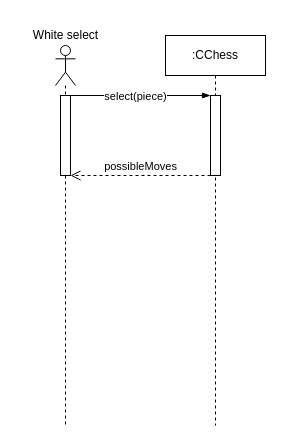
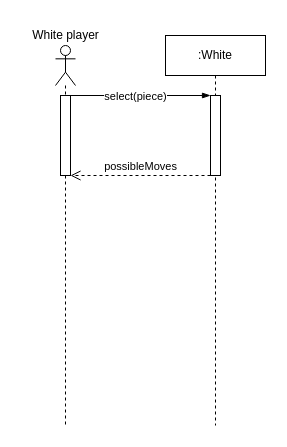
node "White select": label "White select" -> "White player"
node ":CChess": label ":CChess" -> ":White"
